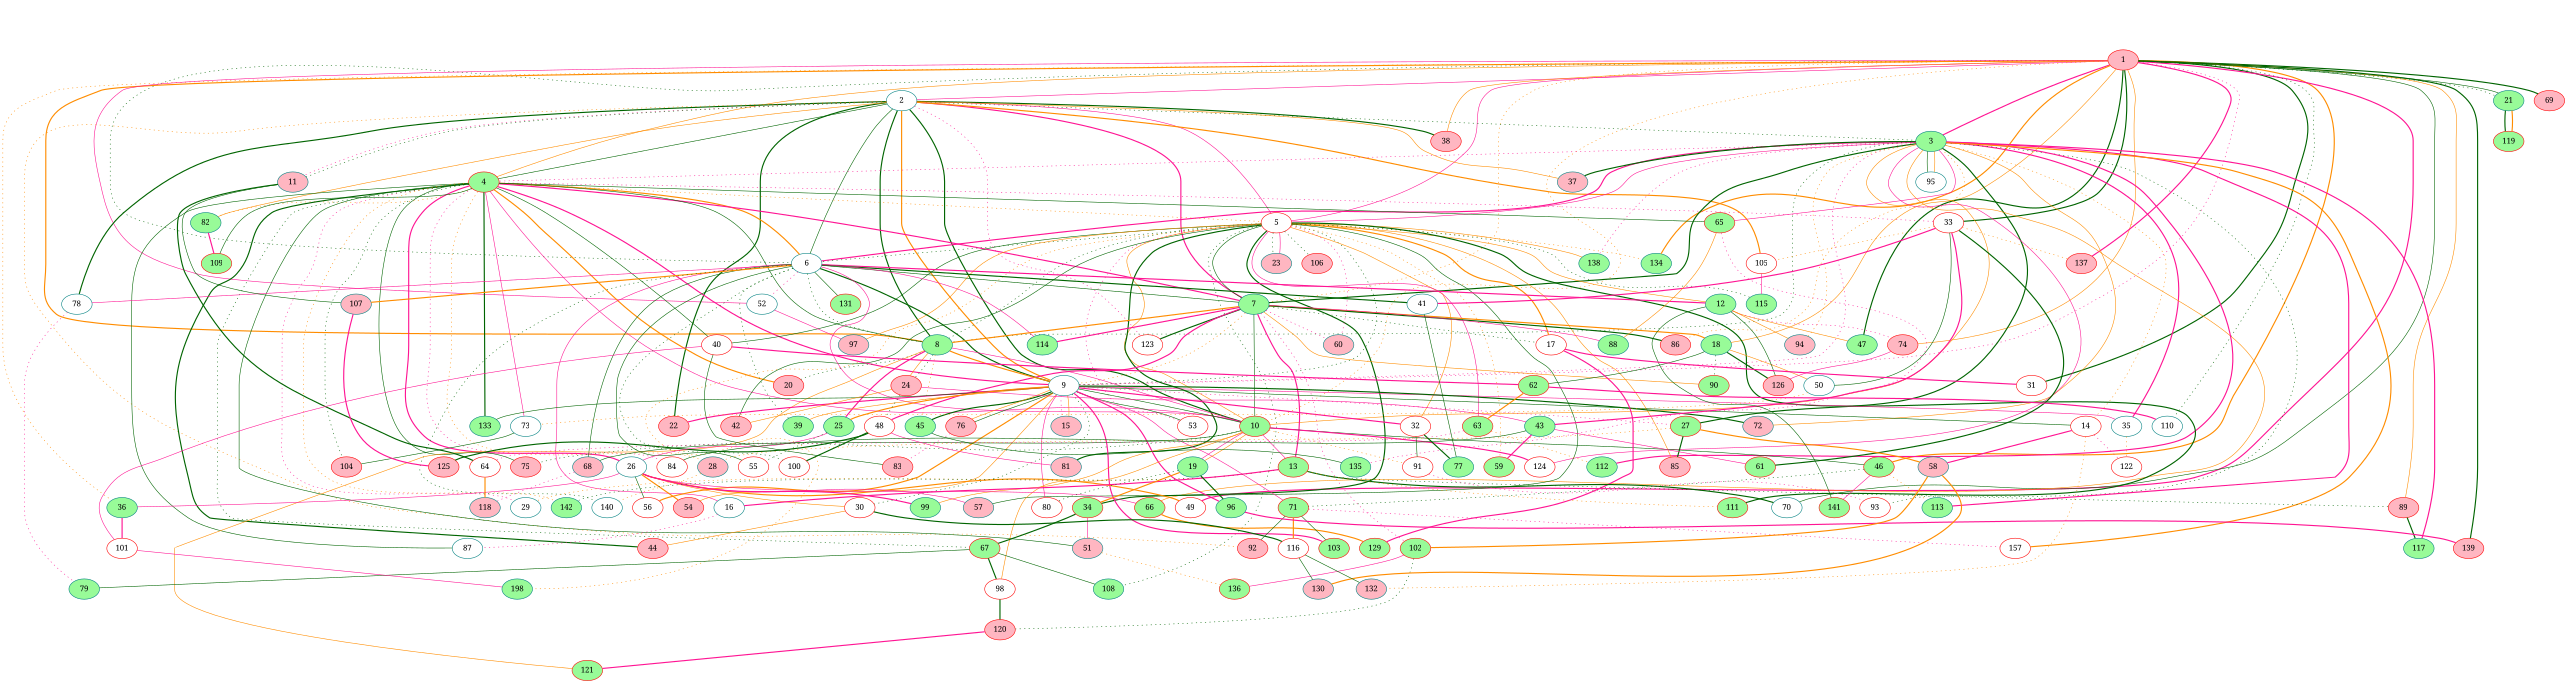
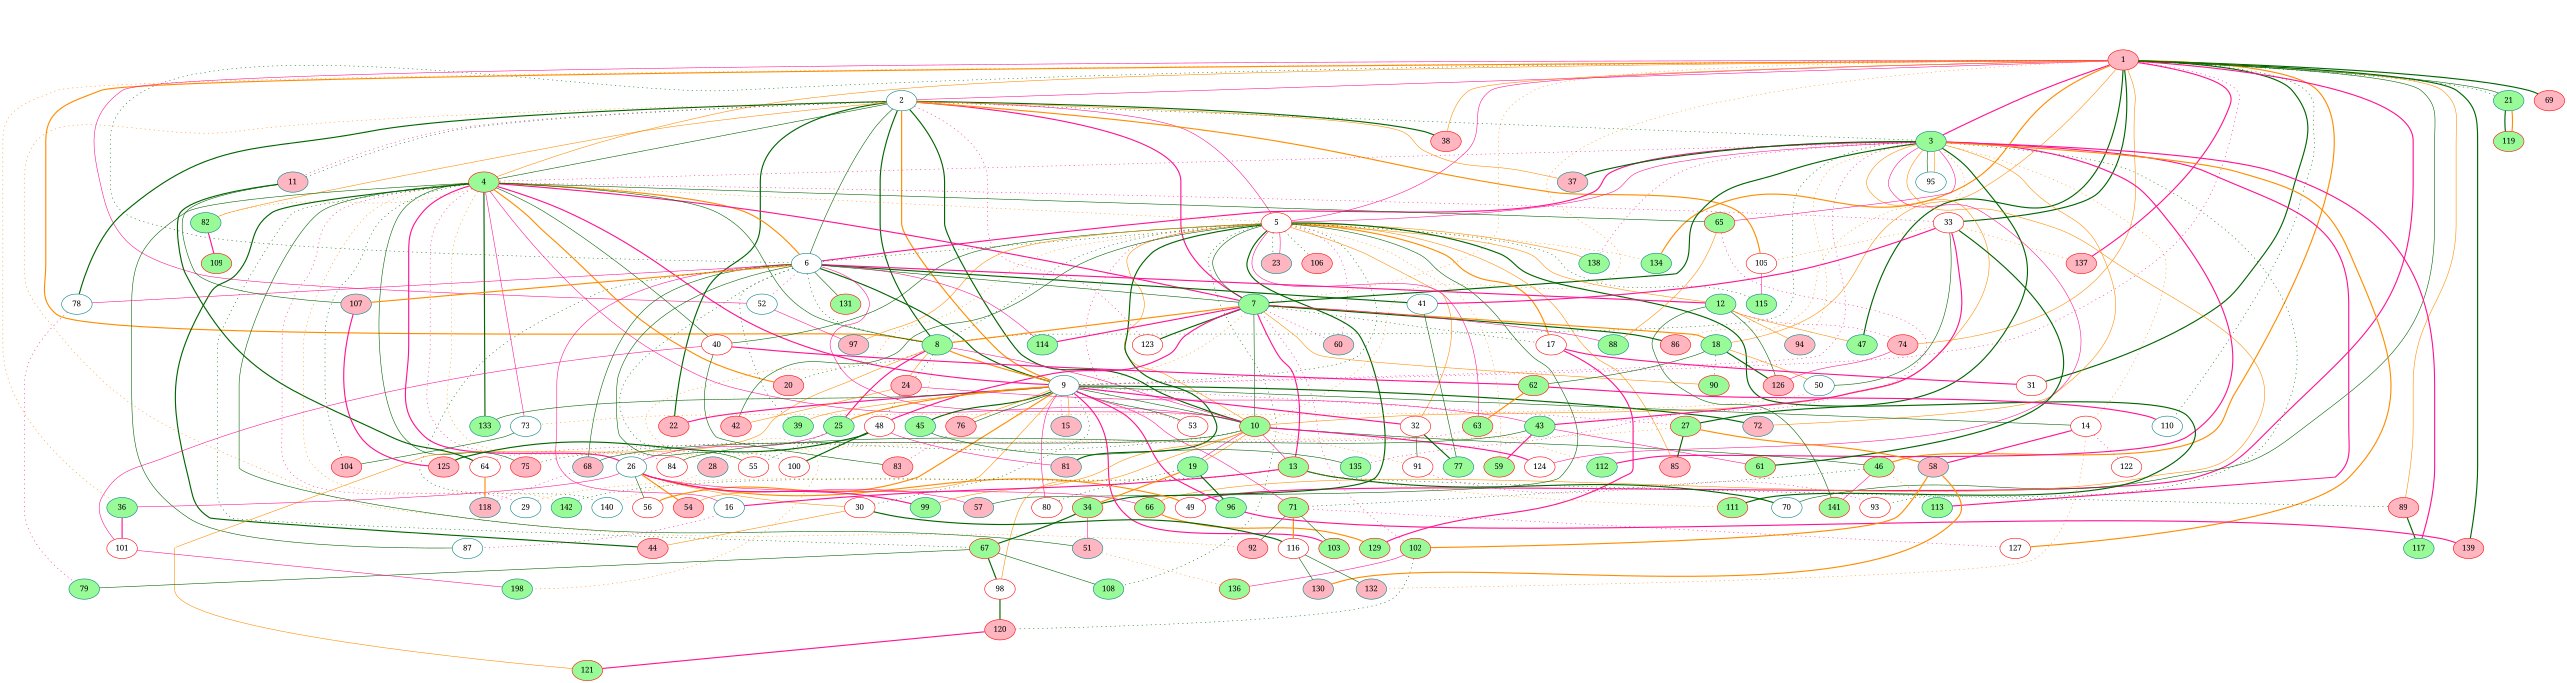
edge "4" -- "109": removed
node "35": removed
node "157": label "157" -> "127"
